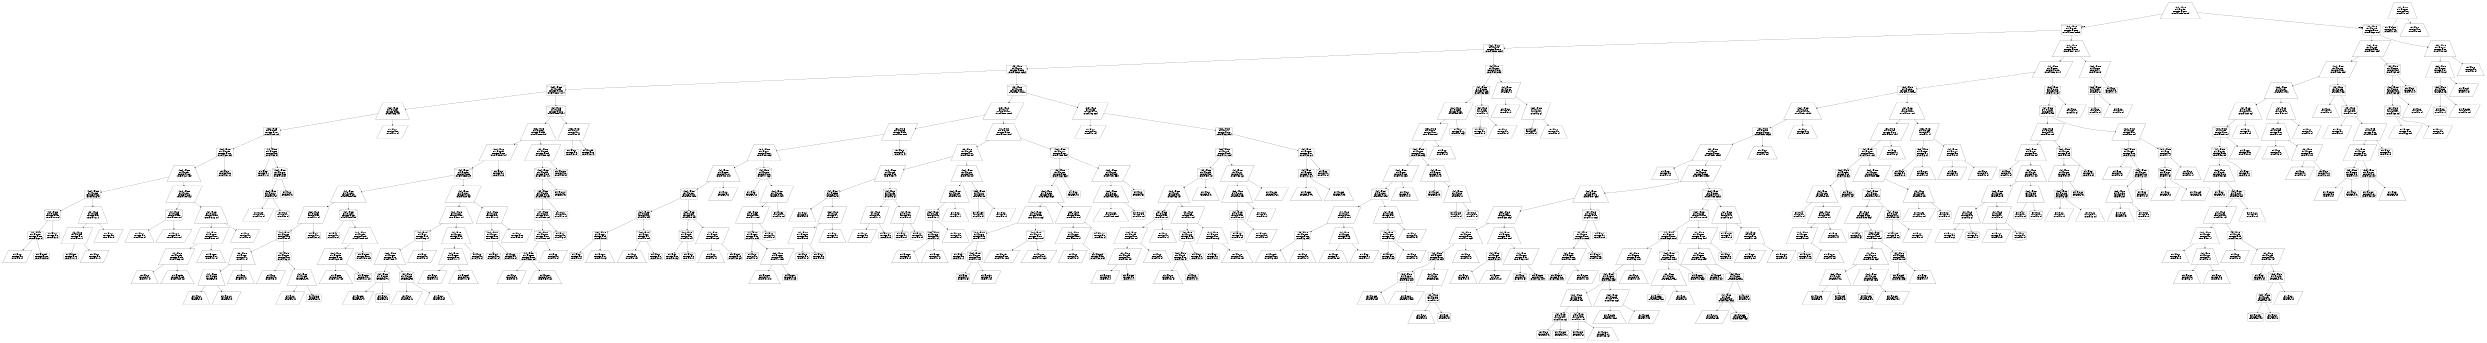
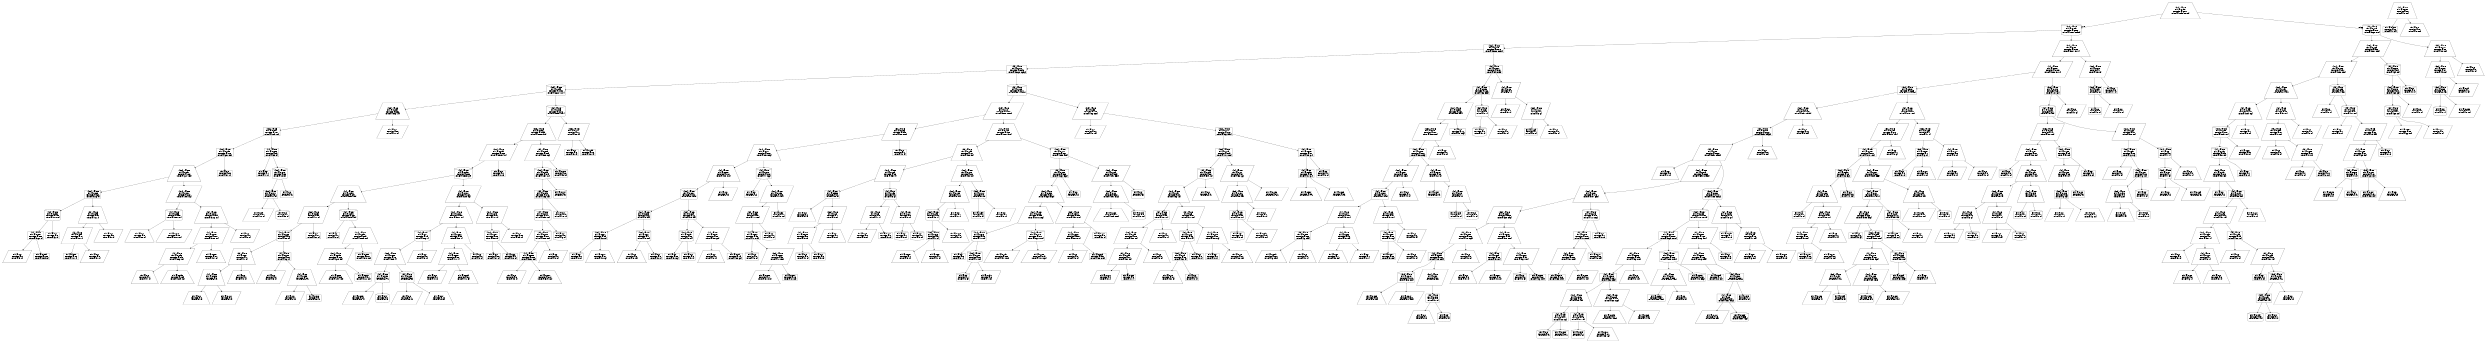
edge "X[23] <= 0.5 gini = 0.279 samples = 2250 value = [590, 2938]" -> "X[12] <= 0.5 gini = 0.286 samples = 1772 value = [483, 2316]": now "X[9] <= 0.5 gini = 0.28 samples = 2253 value = [594, 2938]" -> "X[12] <= 0.5 gini = 0.286 samples = 1772 value = [483, 2316]"
node "gini = 0.087 gini = 14 value = [1, 21]": label "gini = 0.087 gini = 14 value = [1, 21]" -> "gini = 0.087 samples = 14 value = [1, 21]"
